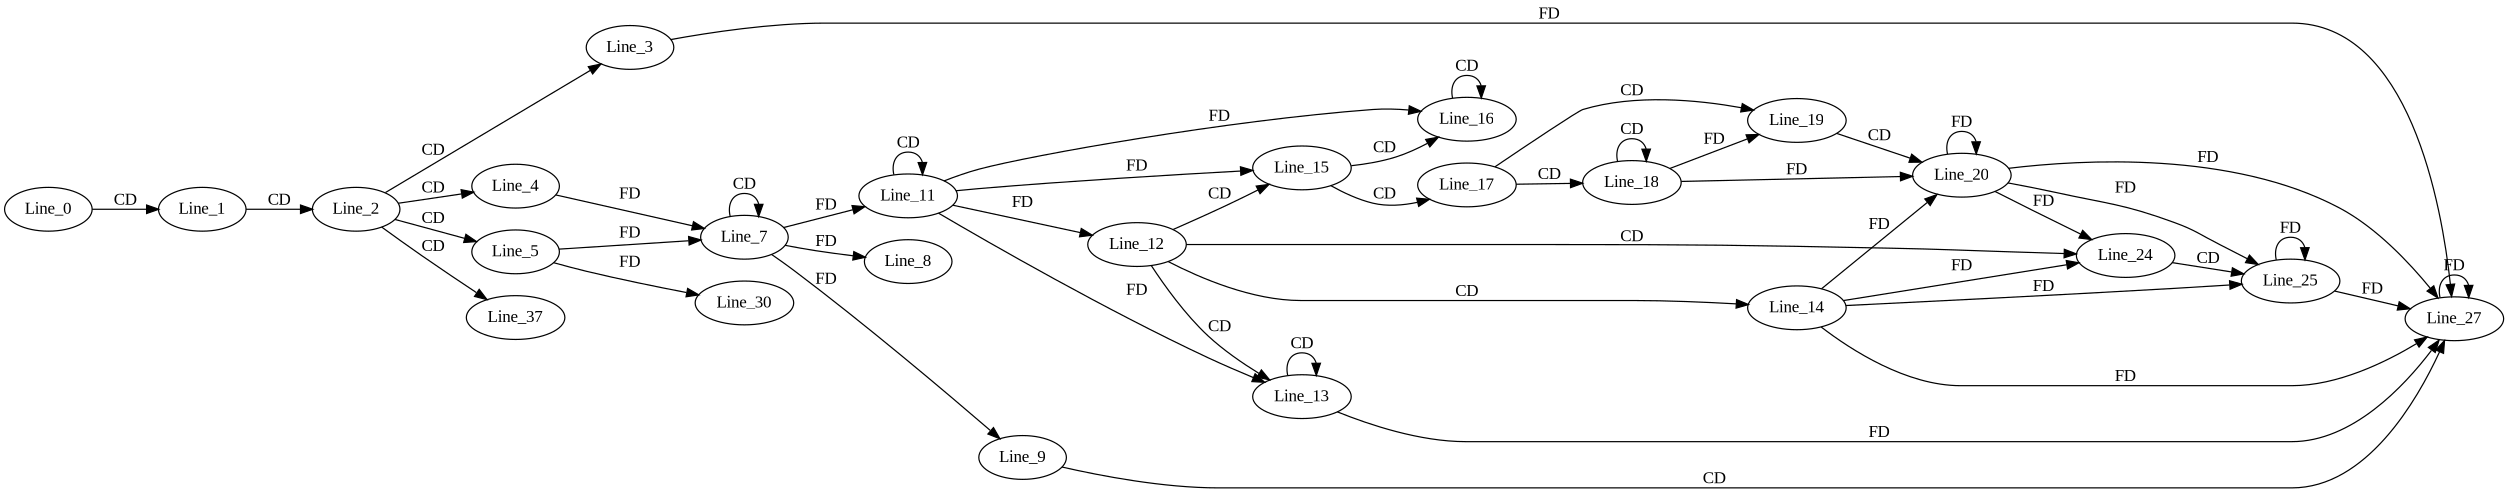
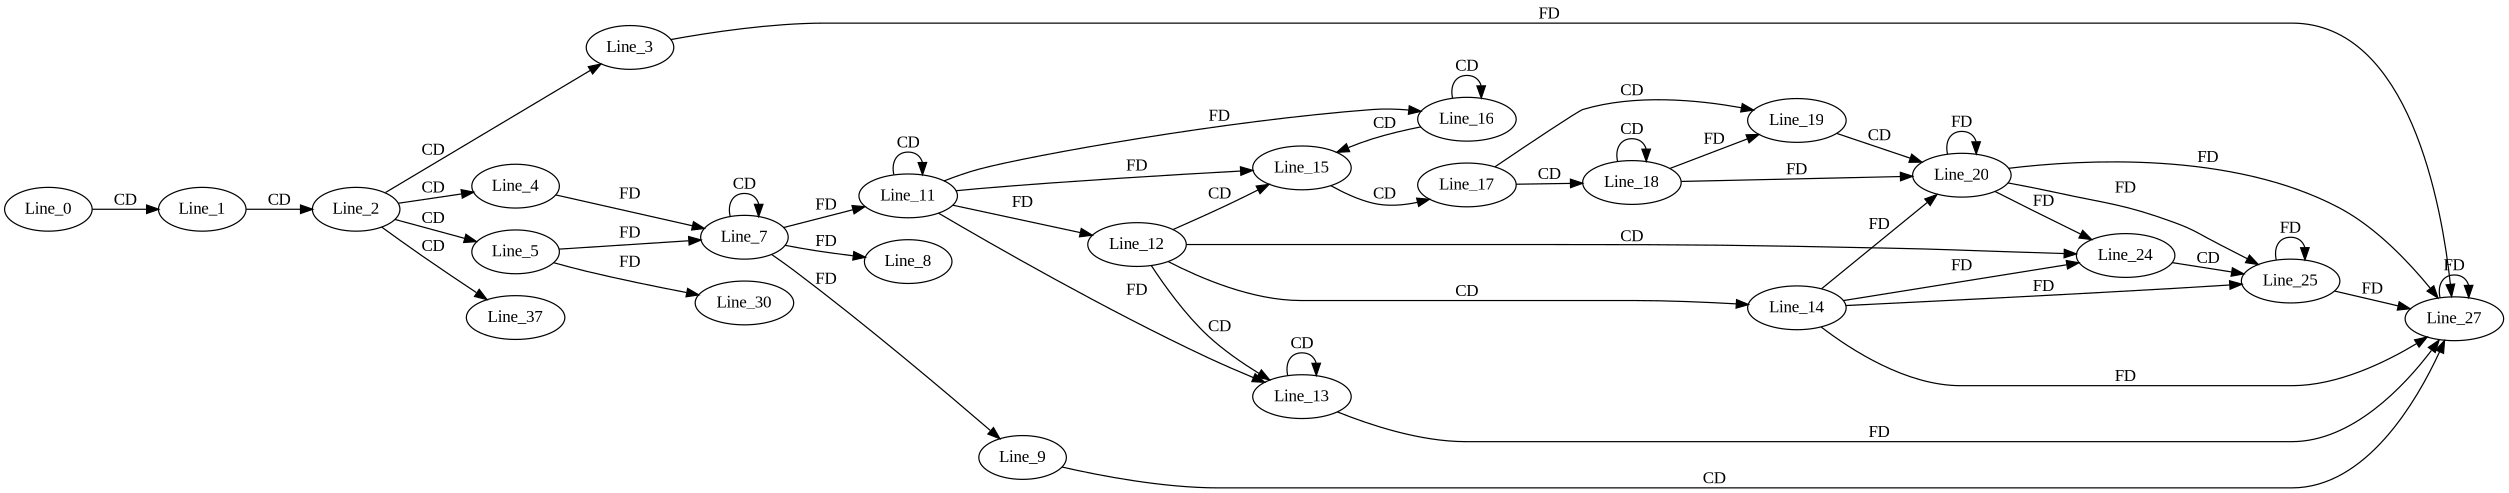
edge "Line_15" -> "Line_16": reversed
